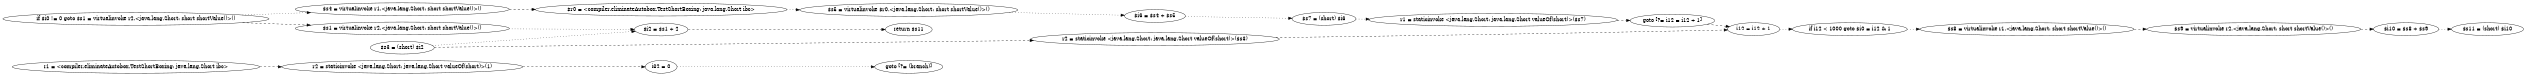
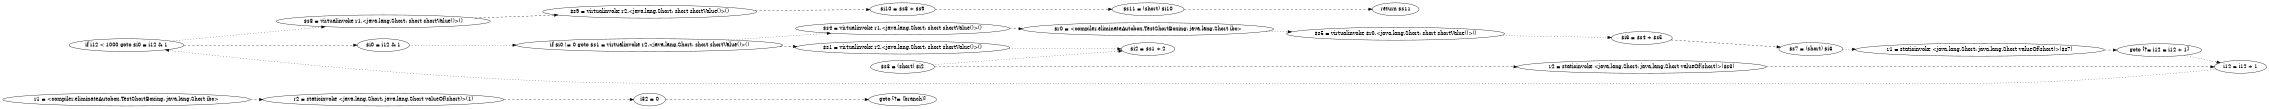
edge "$i6 = $s4 + $s5" -> "$s7 = (short) $i6": style dotted -> dashed
edge "goto [?= i12 = i12 + 1]" -> "i12 = i12 + 1": style dashed -> dotted
edge "$i10 = $s8 + $s9" -> "$s11 = (short) $i10": style dotted -> dashed
edge "$i2 = $s1 + 2" -> "return $s11": now "$s11 = (short) $i10" -> "return $s11"
node "$i0 = i12 & 1": added
edge "i32 = 0" -> "goto [?= (branch)]": style dotted -> dashed
